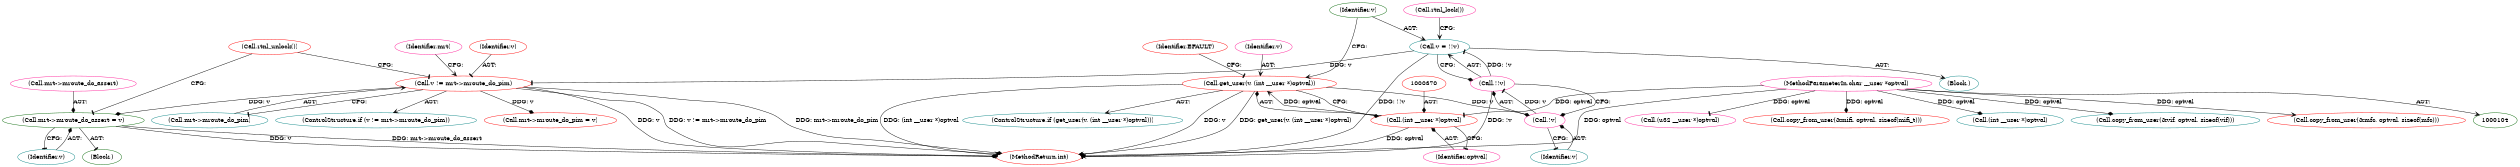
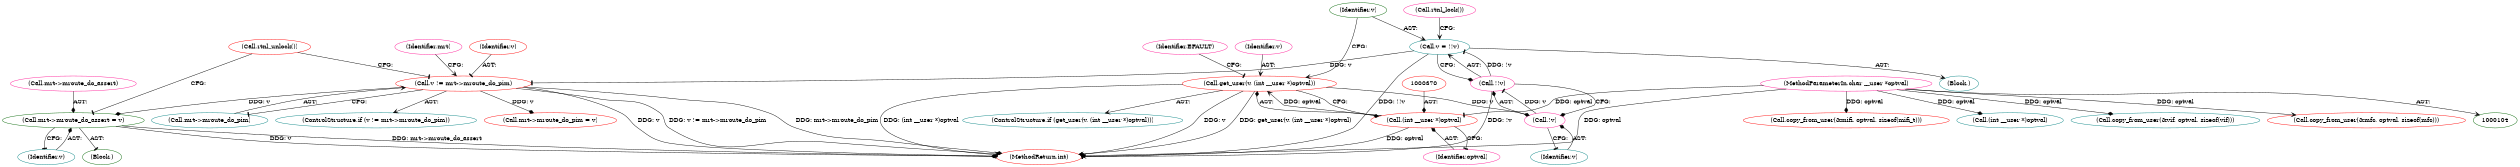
node "(Identifier,EFAULT)": color red -> deeppink
node "(Call,(u32 __user *)optval)": removed
